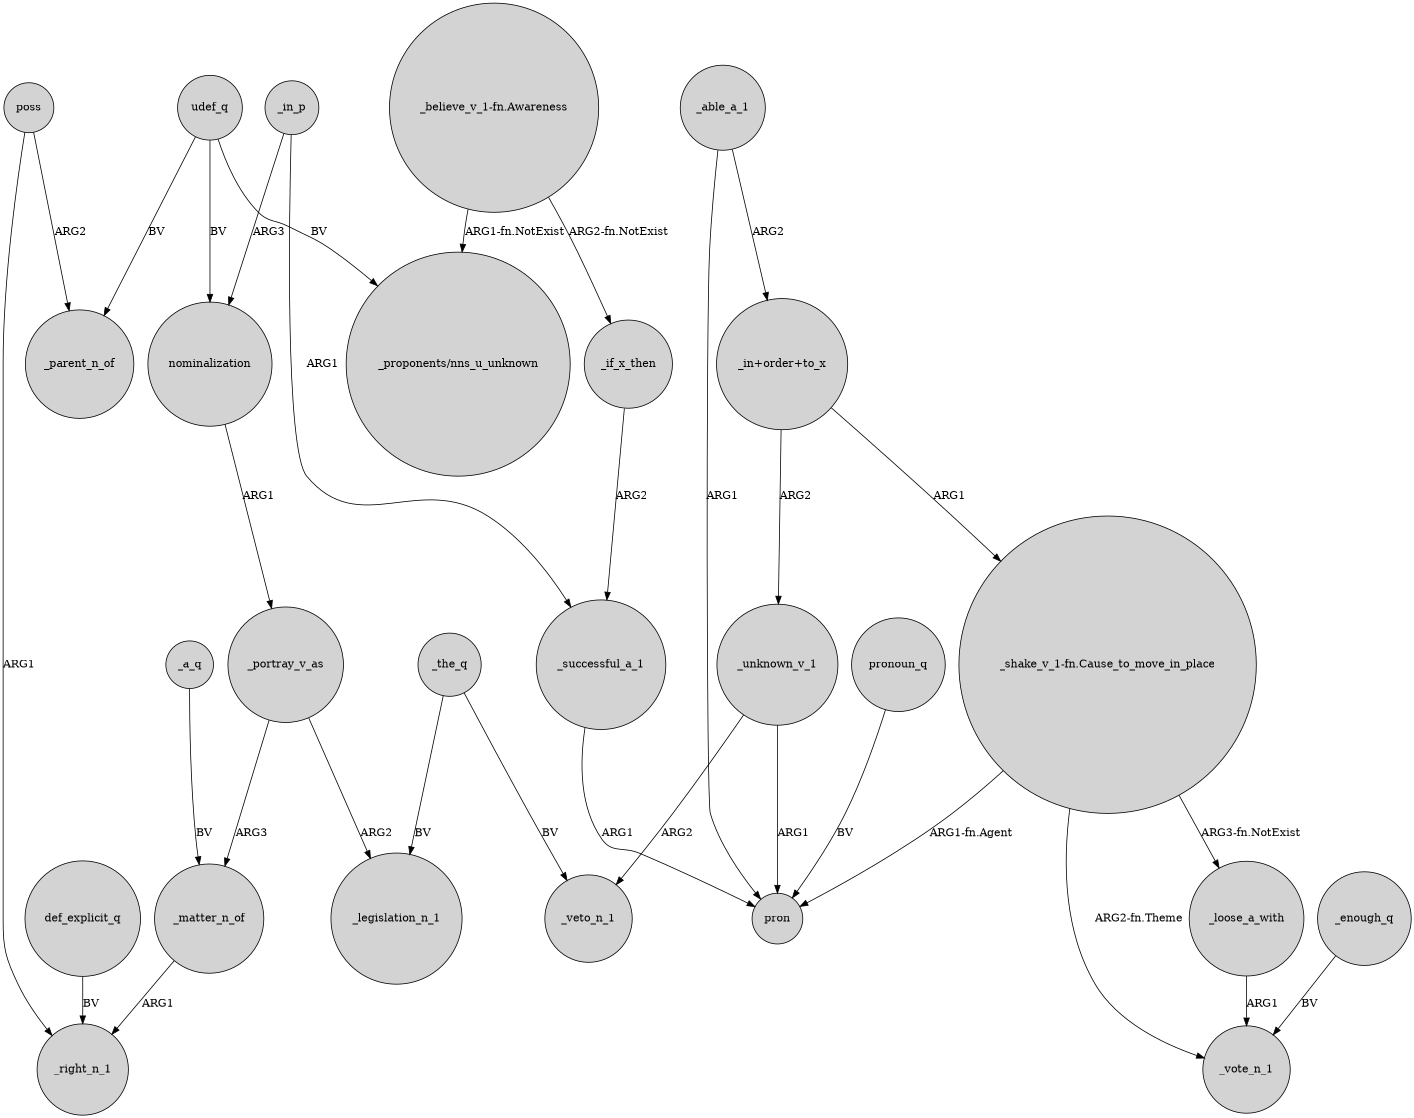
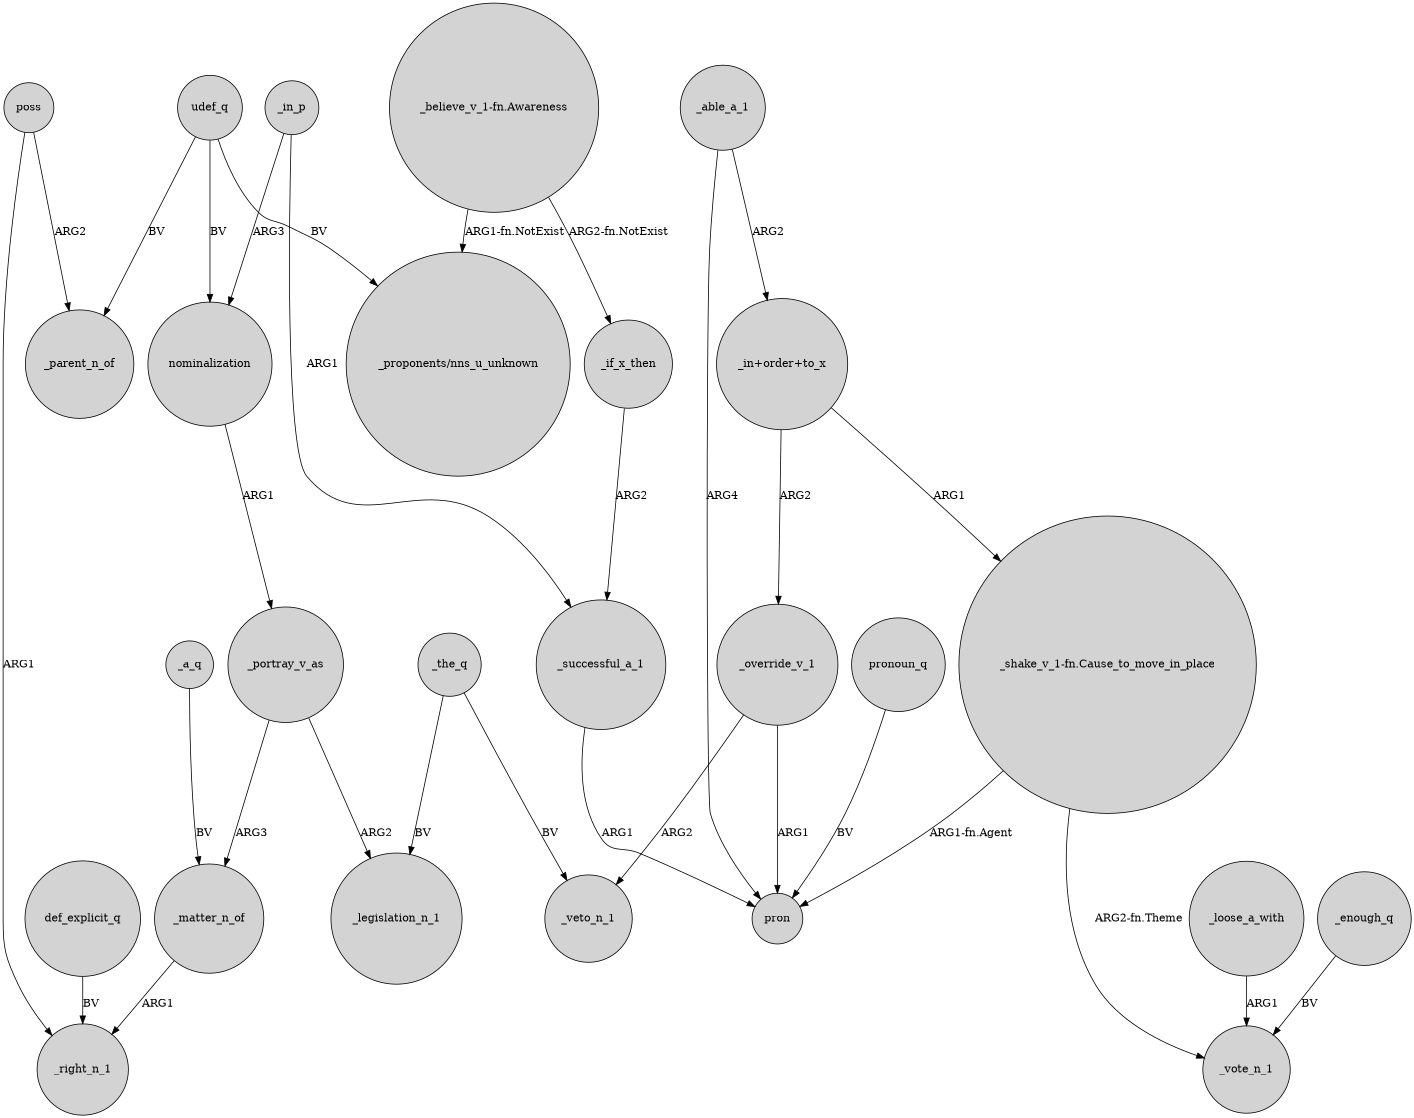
edge "_able_a_1" -> "pron": label "ARG1" -> "ARG4"
node "_unknown_v_1": label "_unknown_v_1" -> "_override_v_1"
edge "_shake_v_1-fn.Cause_to_move_in_place" -> "_loose_a_with": removed, label "ARG3-fn.NotExist"
